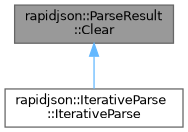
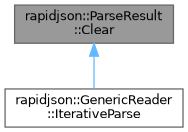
node "rapidjson::IterativeParse ::IterativeParse": label "rapidjson::IterativeParse ::IterativeParse" -> "rapidjson::GenericReader ::IterativeParse"
